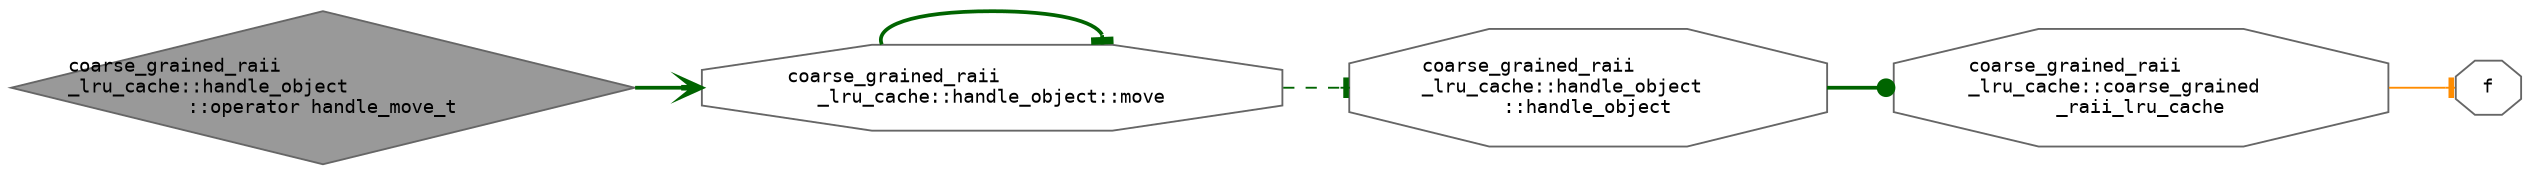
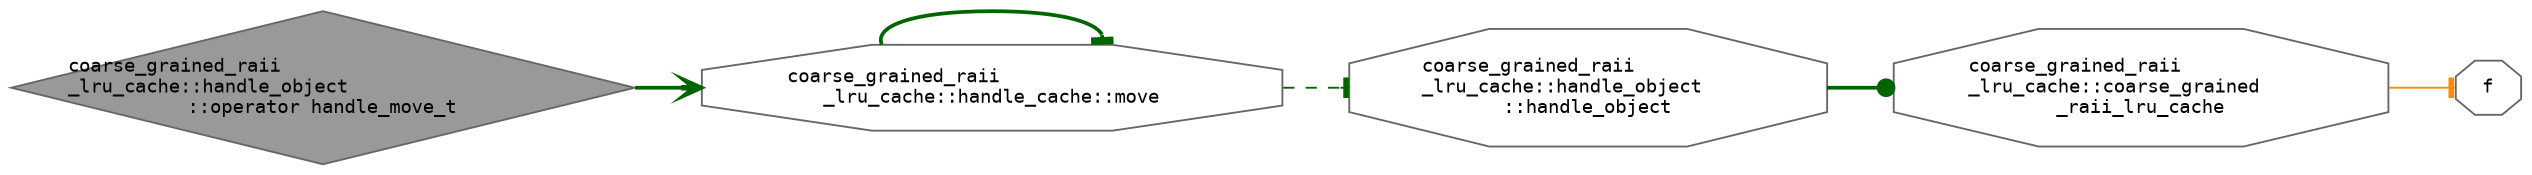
node "coarse_grained_raii _lru_cache::handle_object::move": label "coarse_grained_raii _lru_cache::handle_object::move" -> "coarse_grained_raii _lru_cache::handle_cache::move"
